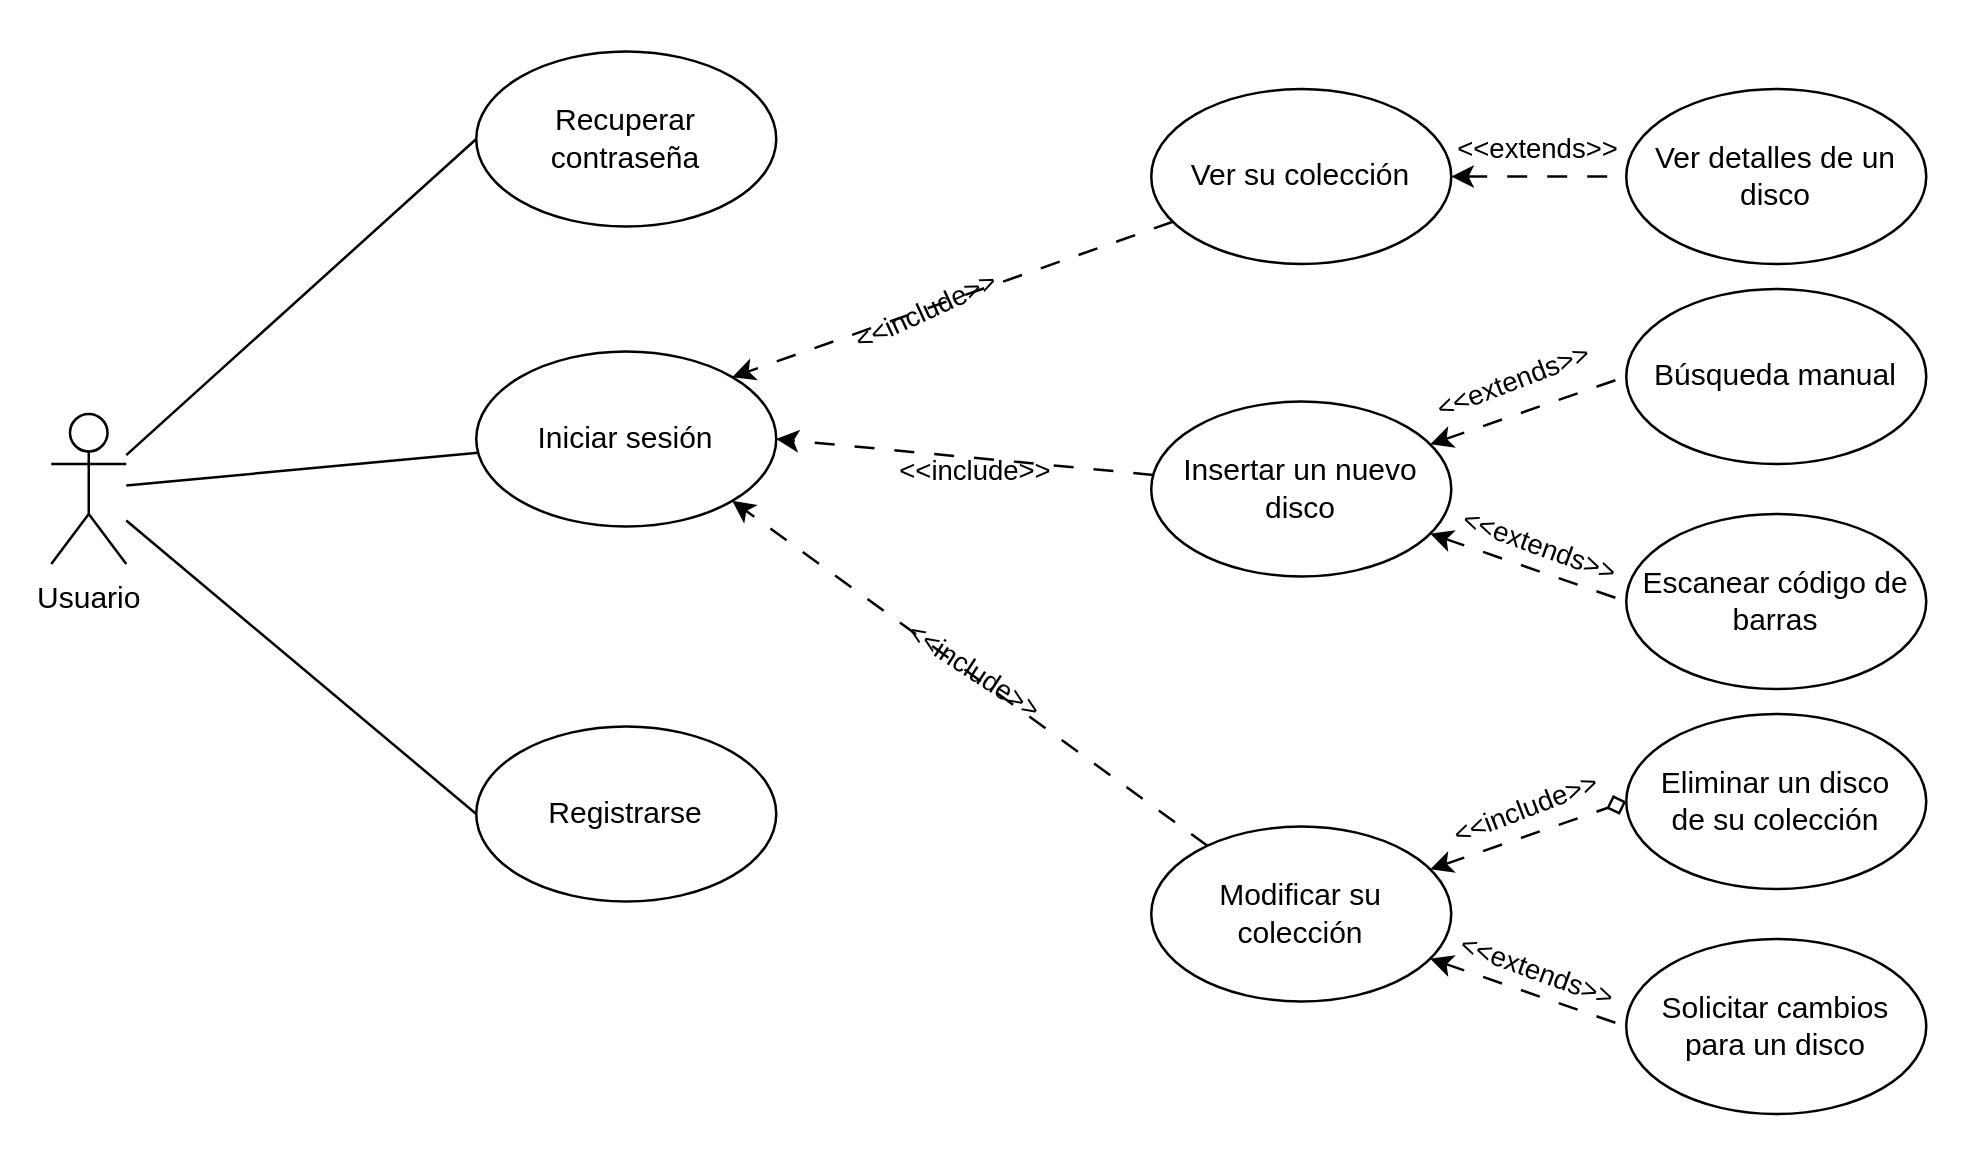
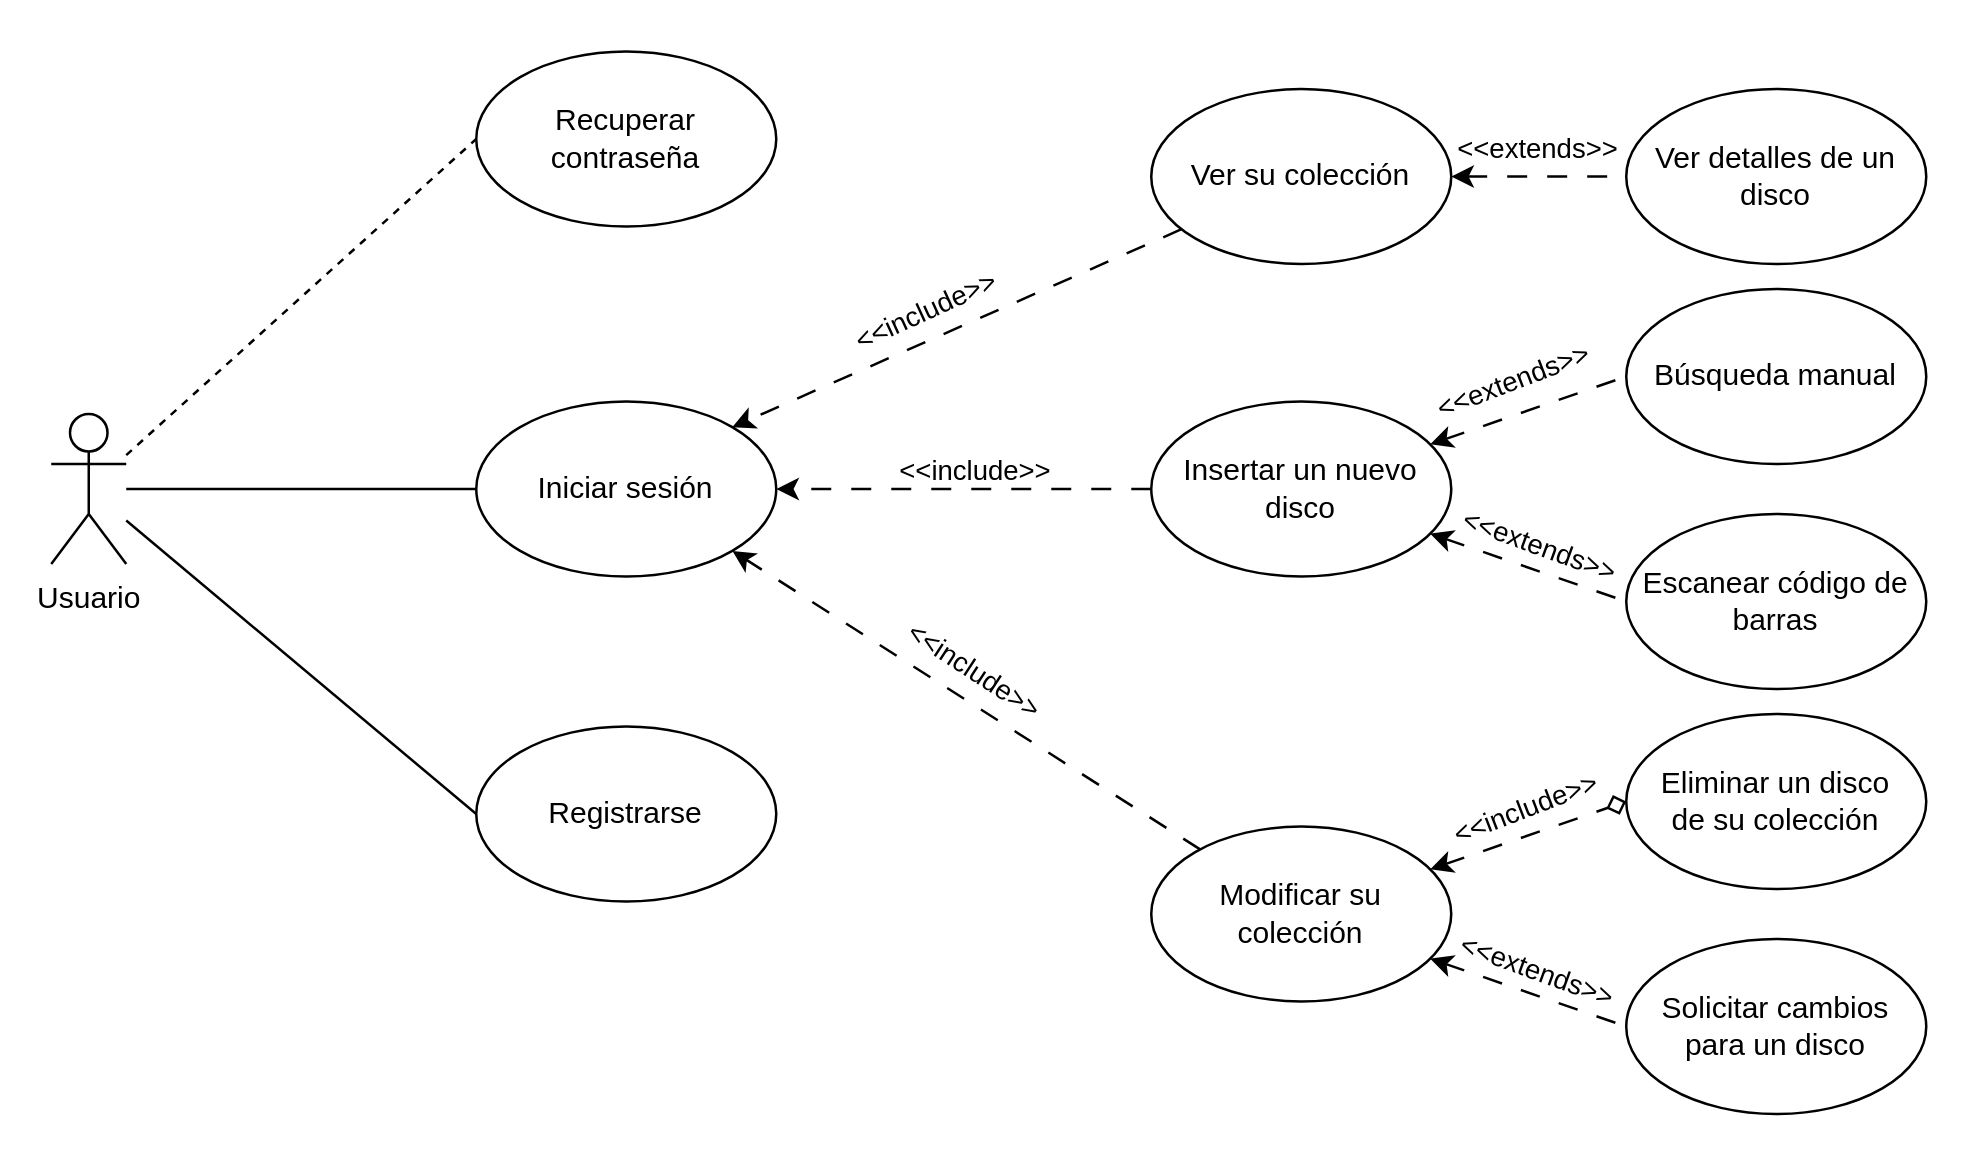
edge "Recuperar contraseña" -- "Usuario": style solid -> dashed
node "Iniciar sesión": moved (626, 439) -> (626, 489)
